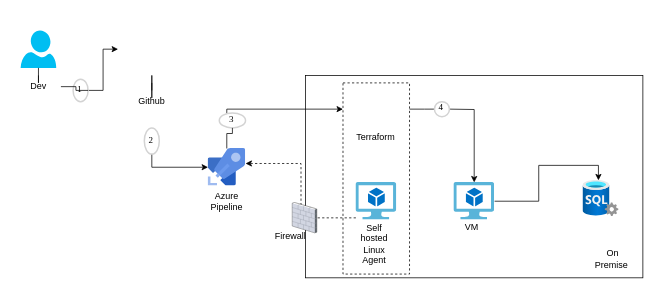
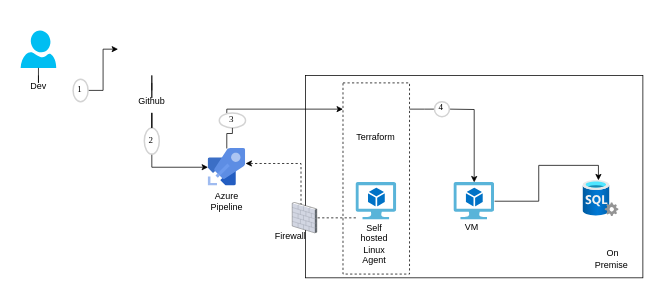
edge "Dev" -- "1": removed
edge "Github" -- "2": added
